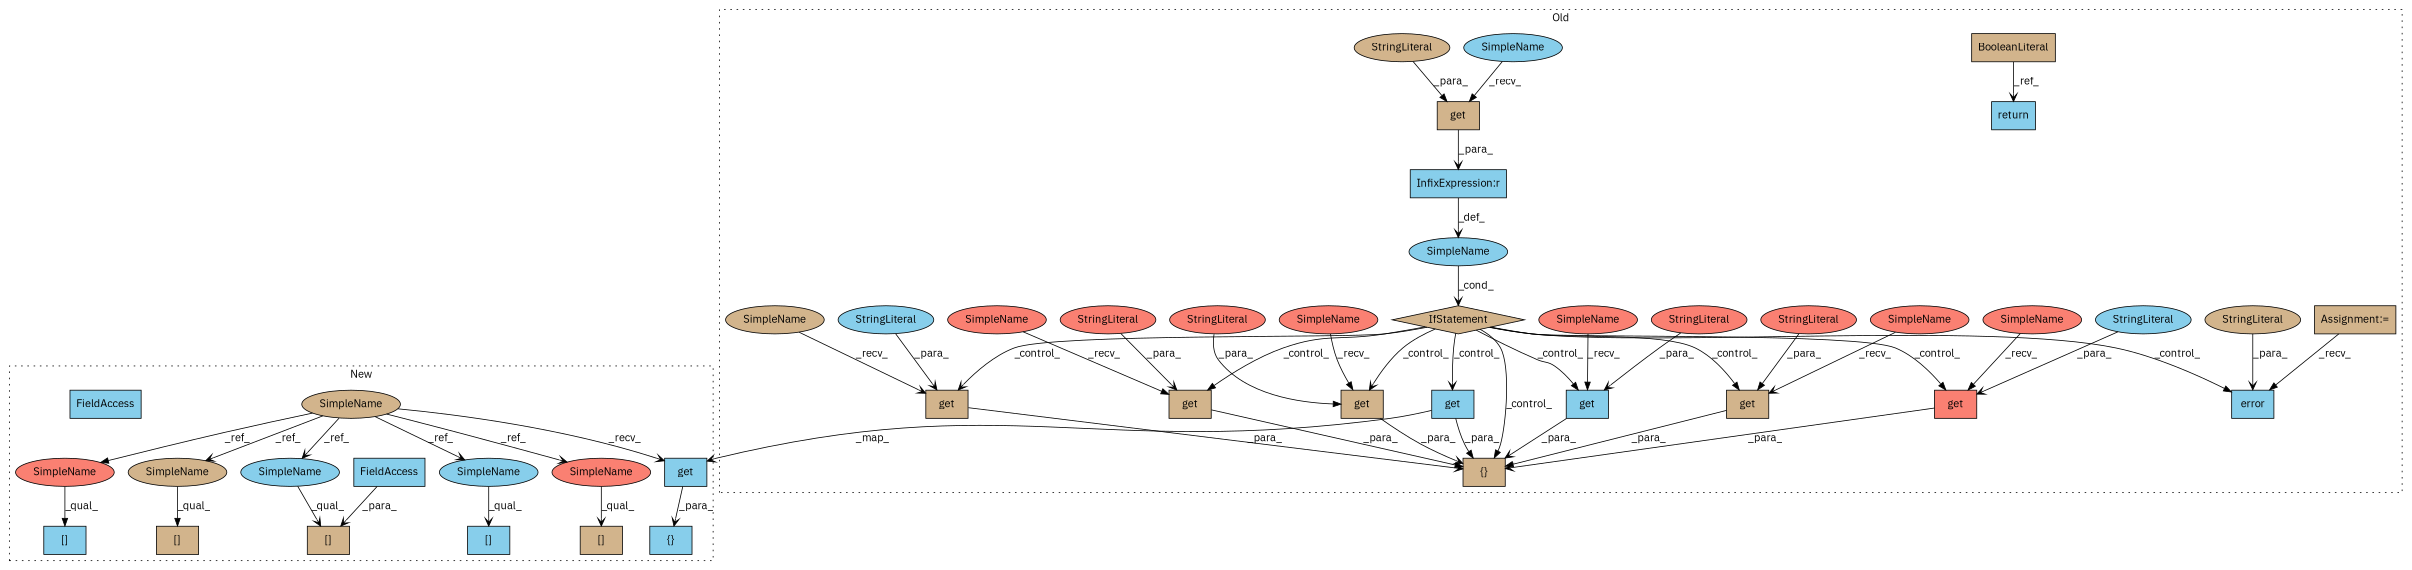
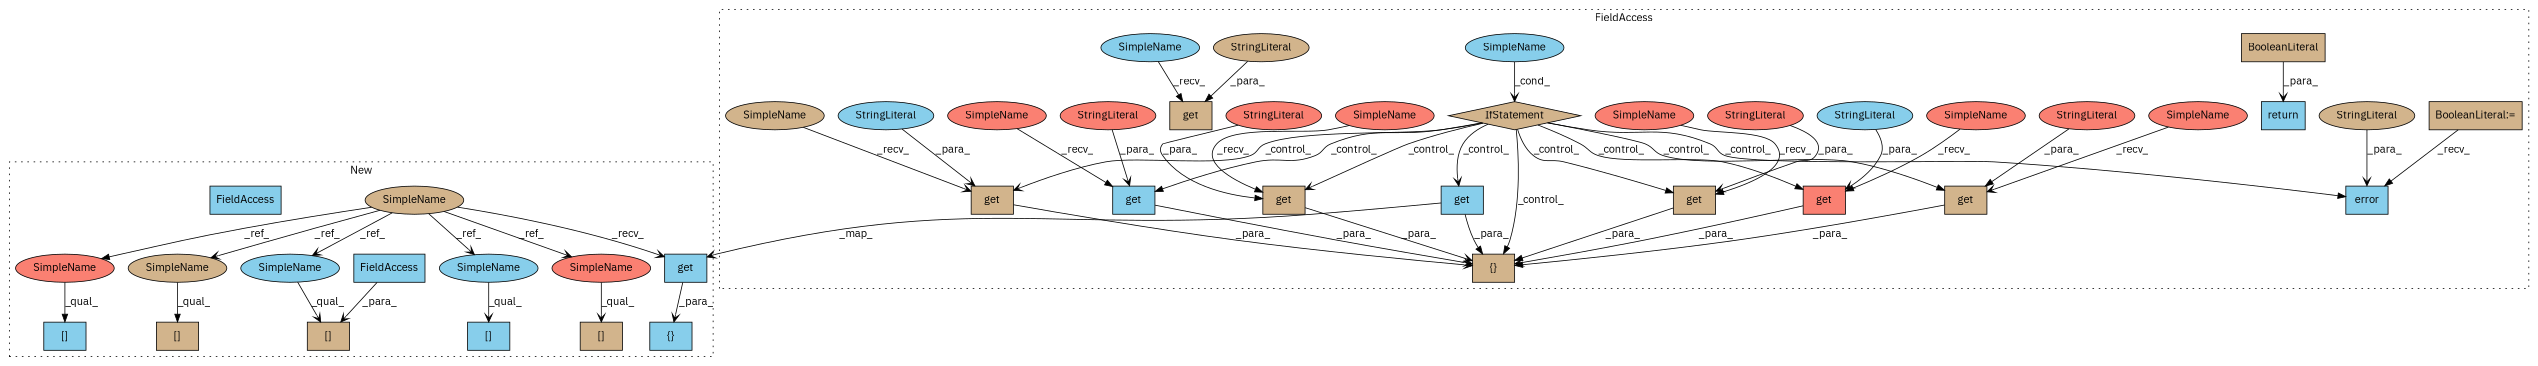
cluster "Old": label "Old" -> "FieldAccess"
edge "BooleanLiteral" -> "return": label "_ref_" -> "_para_"
node "InfixExpression:r": removed
node "Assignment:=": label "Assignment:=" -> "BooleanLiteral:="
